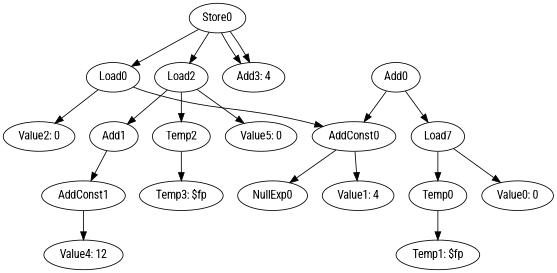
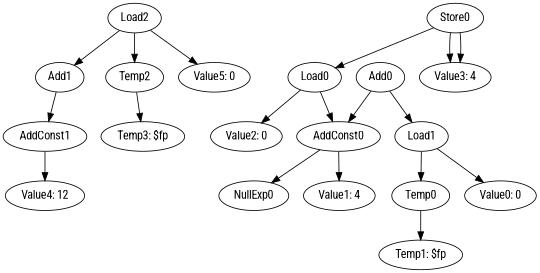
edge "Store0" -> "Load2": removed
node "Add3: 4": label "Add3: 4" -> "Value3: 4"
node "Load7": label "Load7" -> "Load1"
